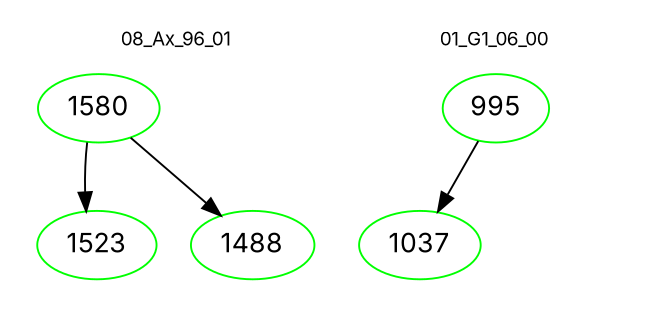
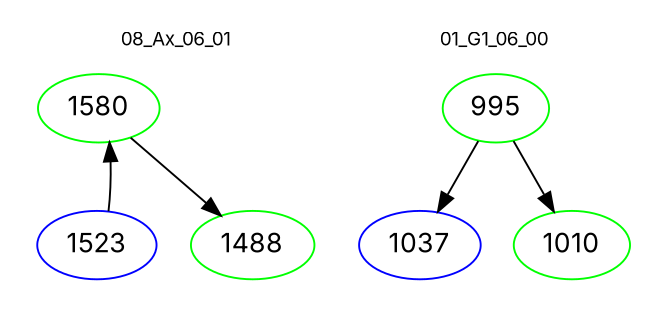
cluster "08_Ax_96_01": label "08_Ax_96_01" -> "08_Ax_06_01"
edge "1580" -> "1523": reversed
node "1523": color green -> blue
node "1037": color green -> blue
node "1010": added
